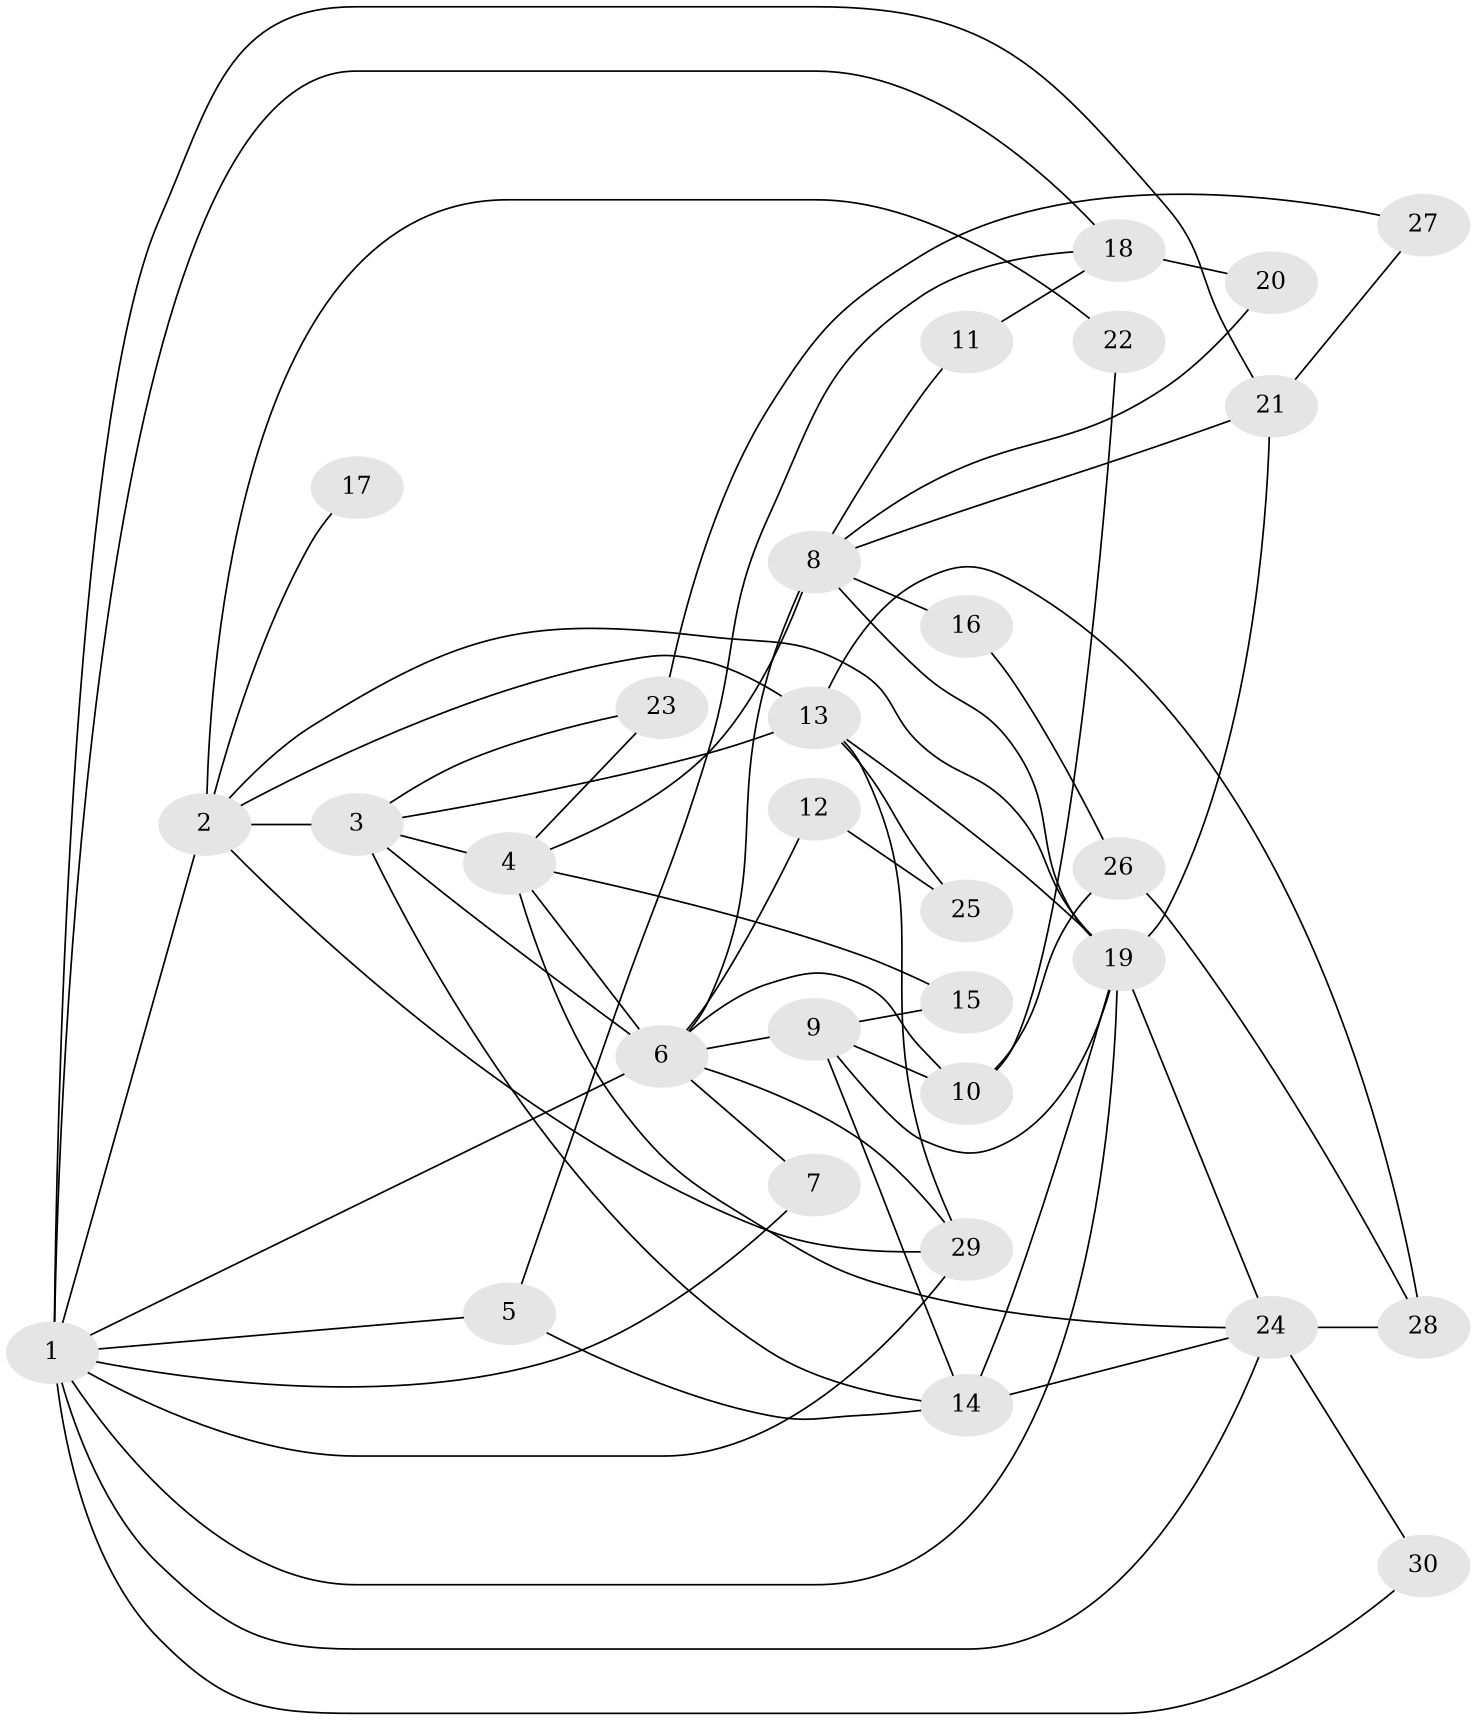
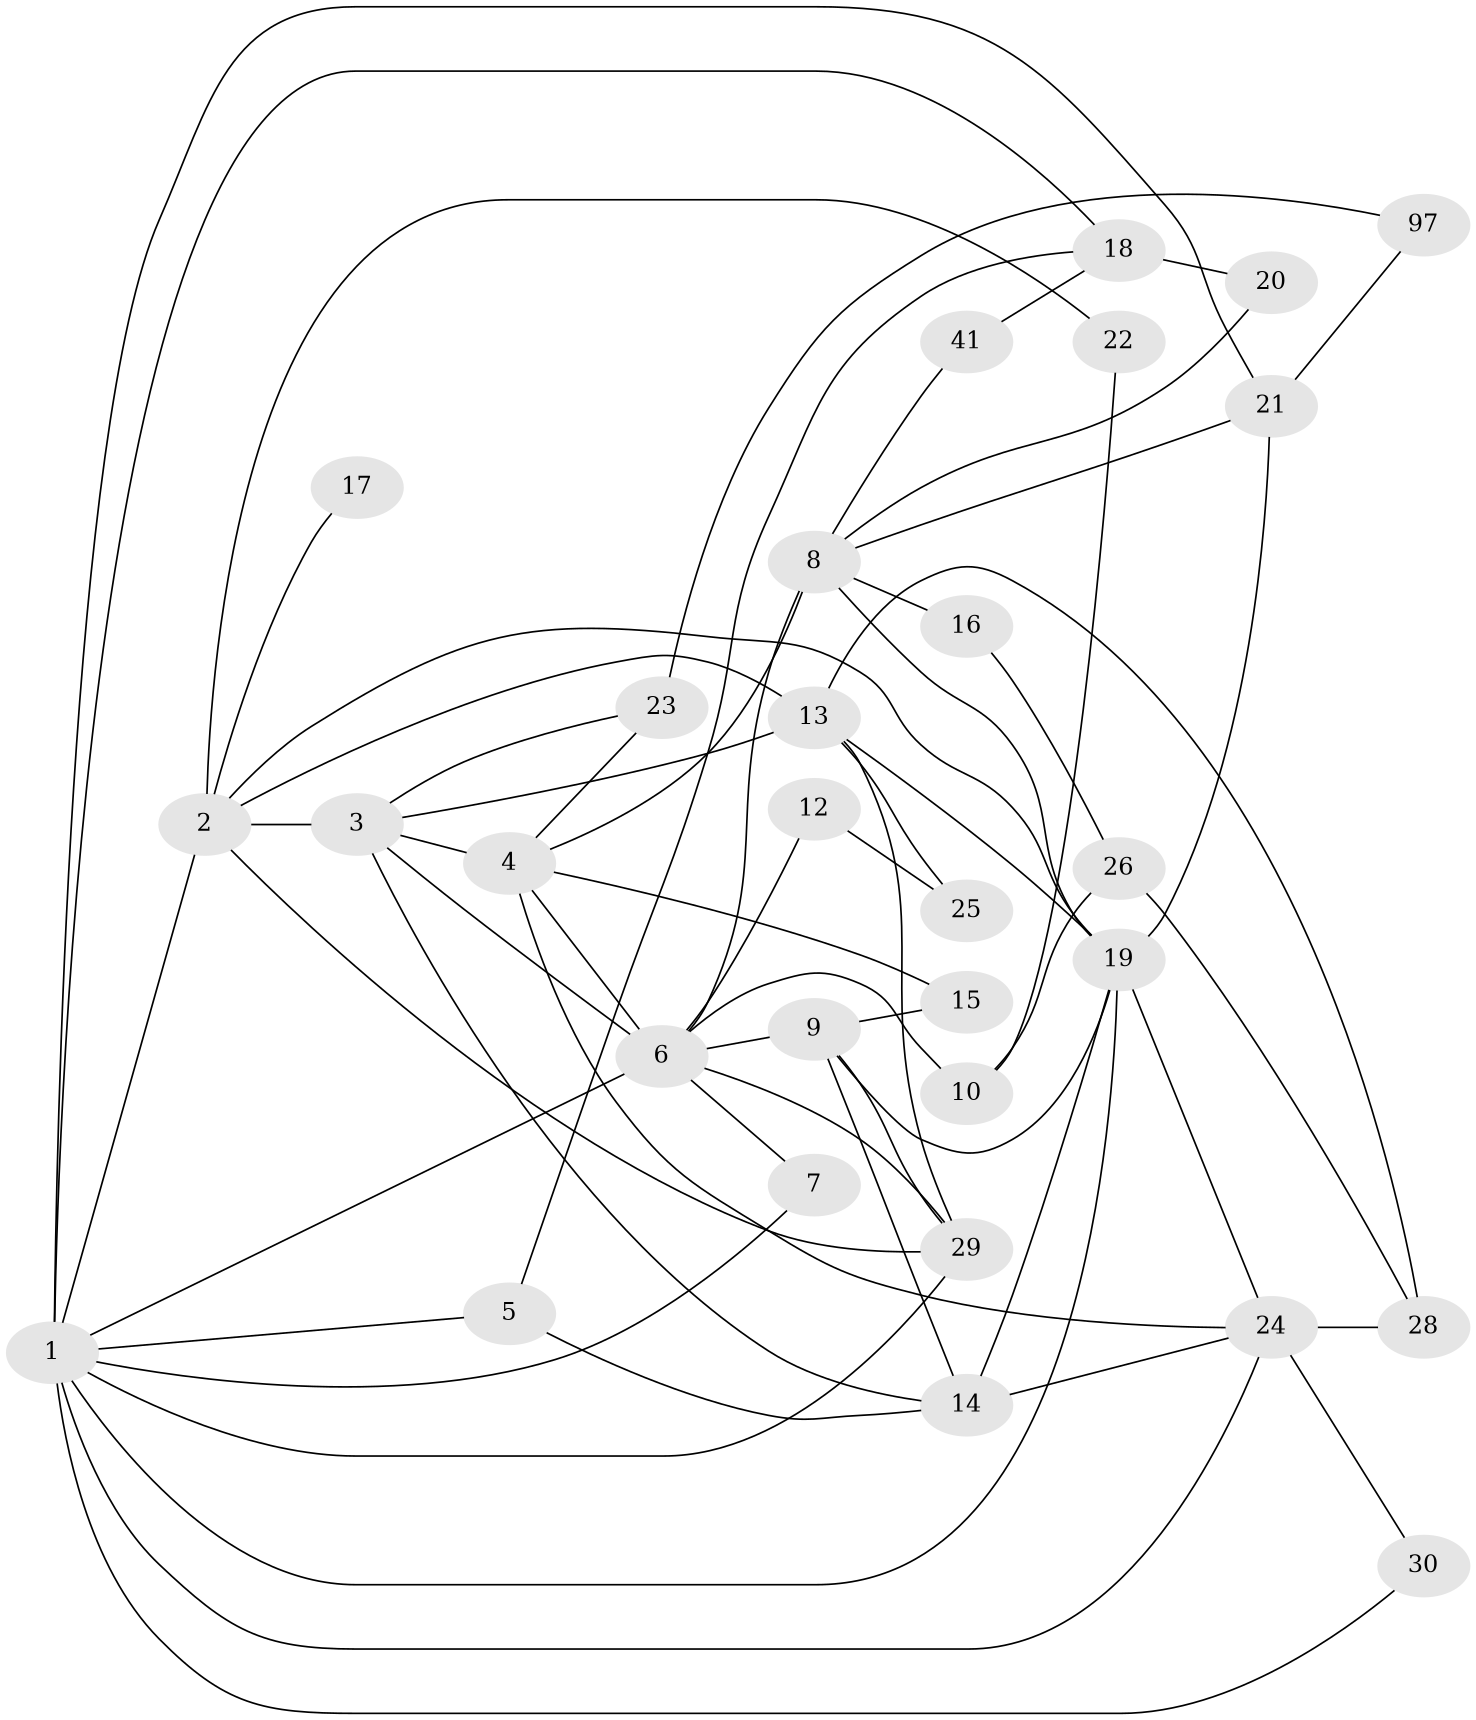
node "27": label "27" -> "97"
node "11": label "11" -> "41"
edge "9" -- "10": now "9" -- "29"
